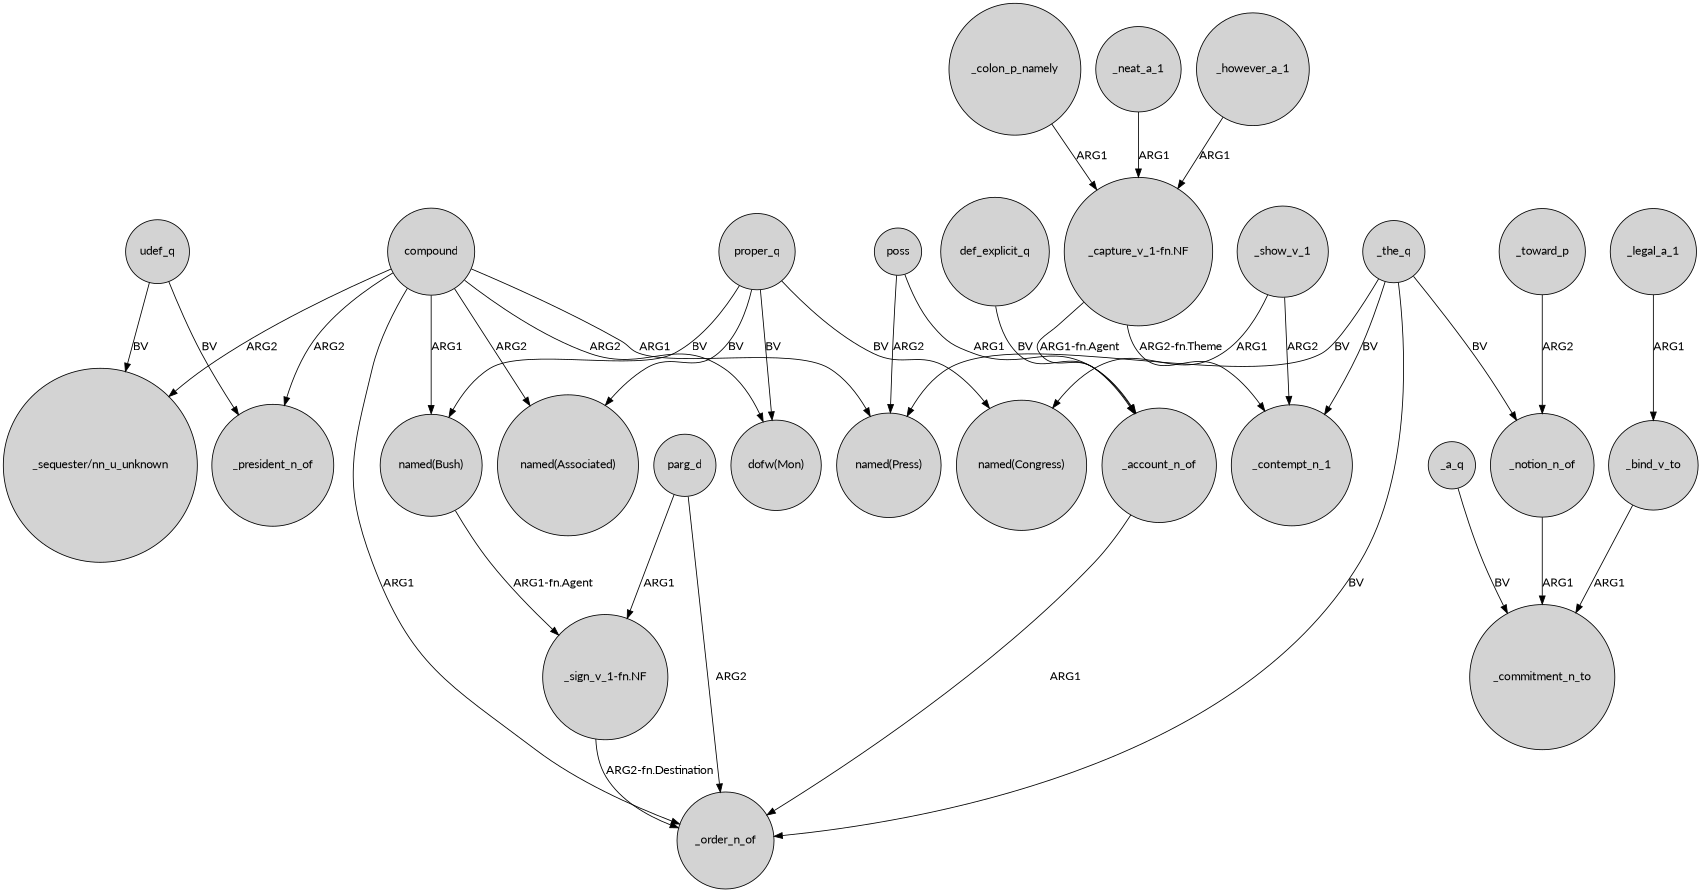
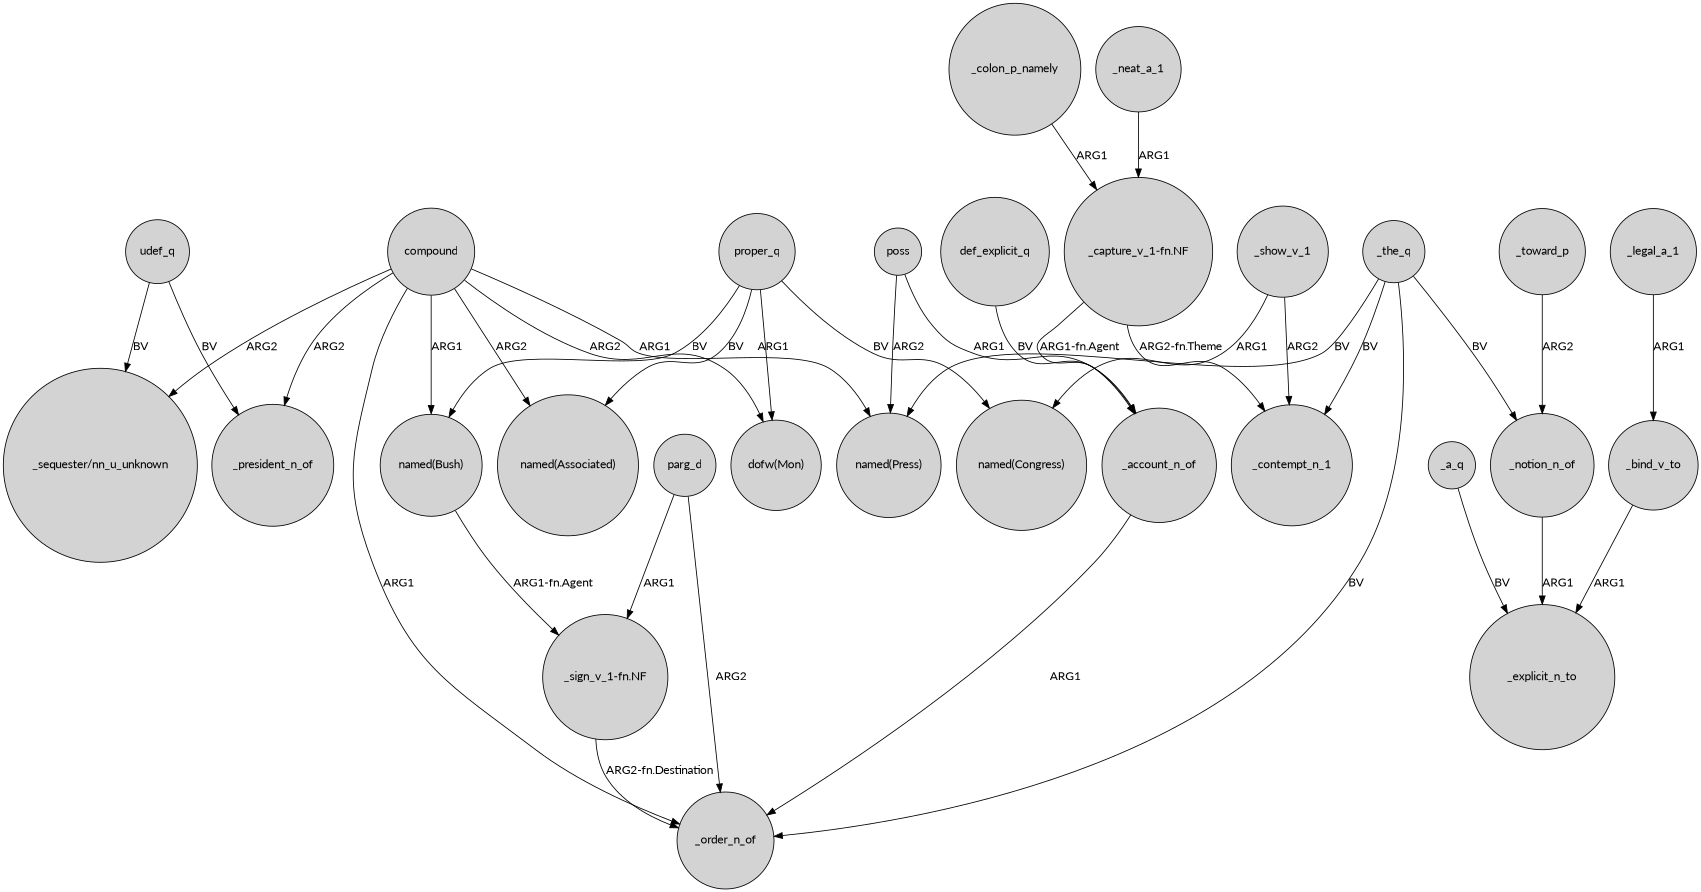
node "_however_a_1": removed
edge "proper_q" -> "dofw(Mon)": label "BV" -> "ARG1"
node "_commitment_n_to": label "_commitment_n_to" -> "_explicit_n_to"
